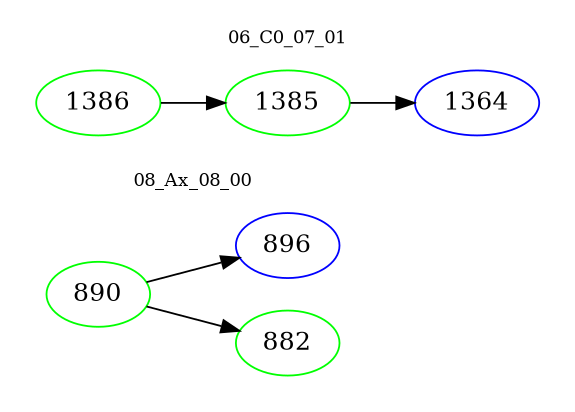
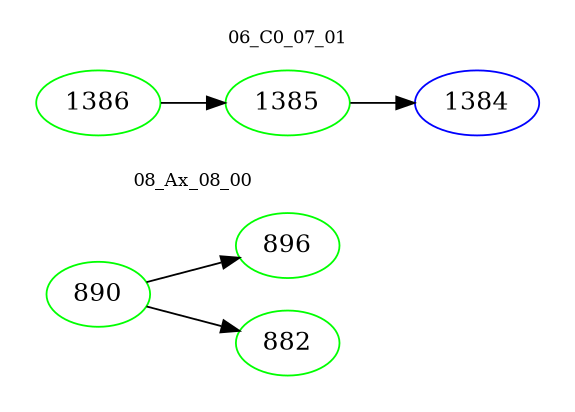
node "1364": label "1364" -> "1384"
node "896": color blue -> green
